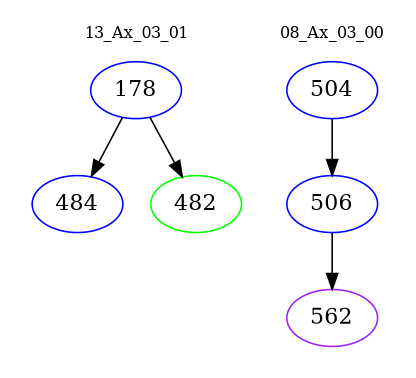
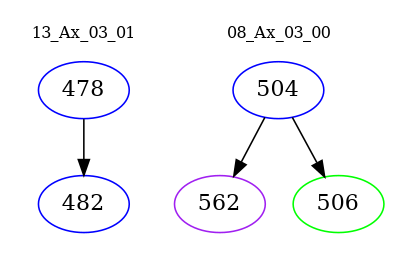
node "178": label "178" -> "478"
node "484": removed
node "482": color green -> blue
node "506": color blue -> green
edge "506" -> "562": now "504" -> "562"
